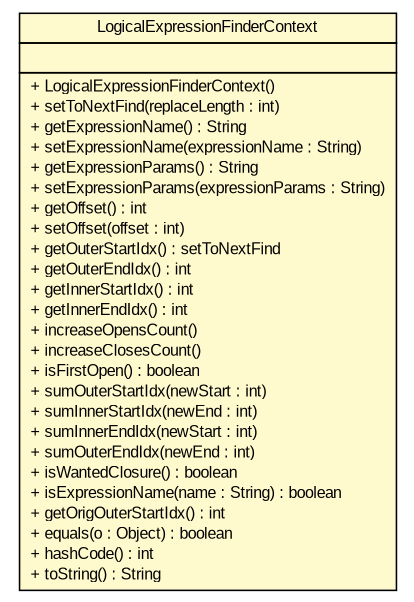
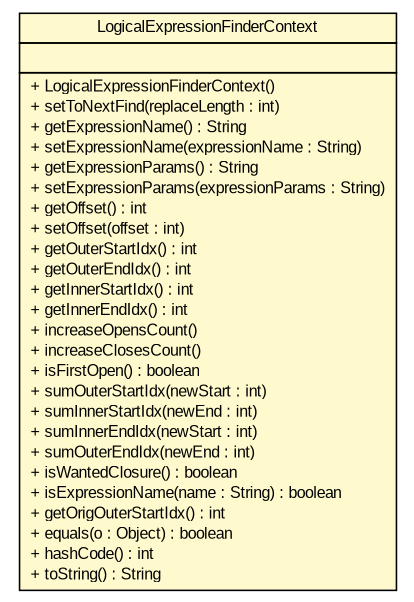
node "LogicalExpressionFinderContext": text "+ getOuterStartIdx() : setToNextFind" -> "+ getOuterStartIdx() : int"
